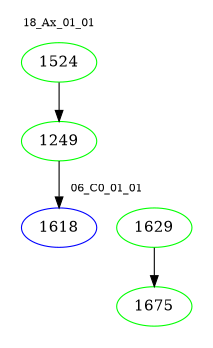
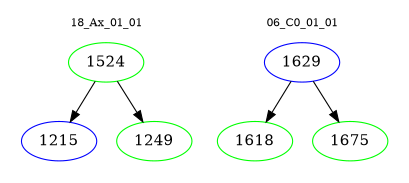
node "1215": added
edge "1249" -> "1618": now "1629" -> "1618"
node "1618": color blue -> green
node "1629": color green -> blue
